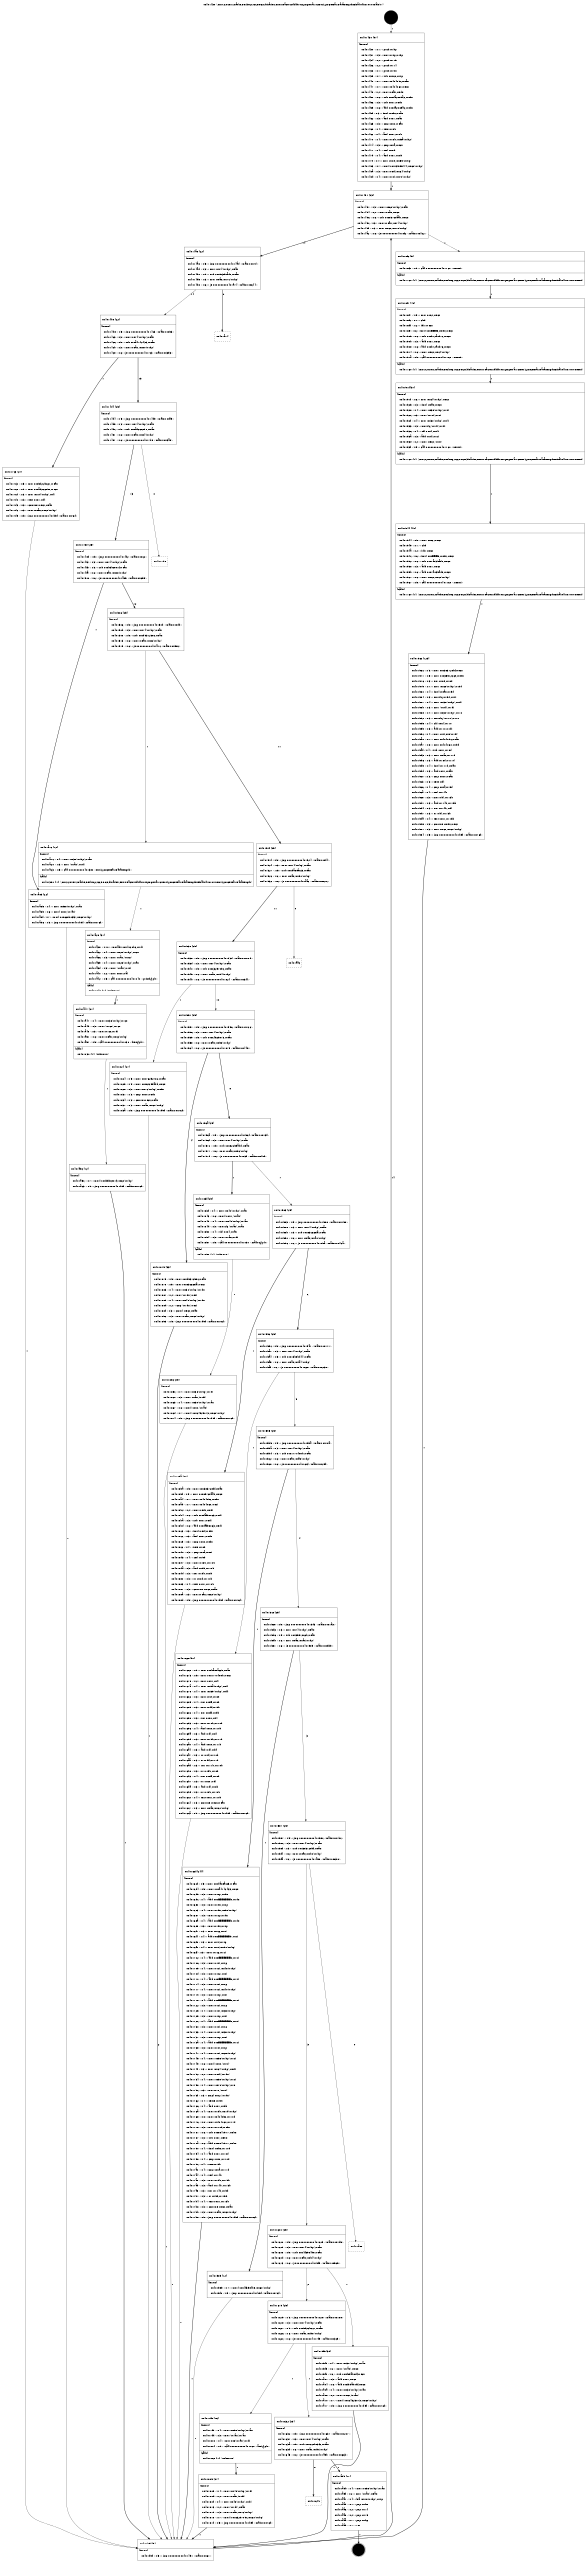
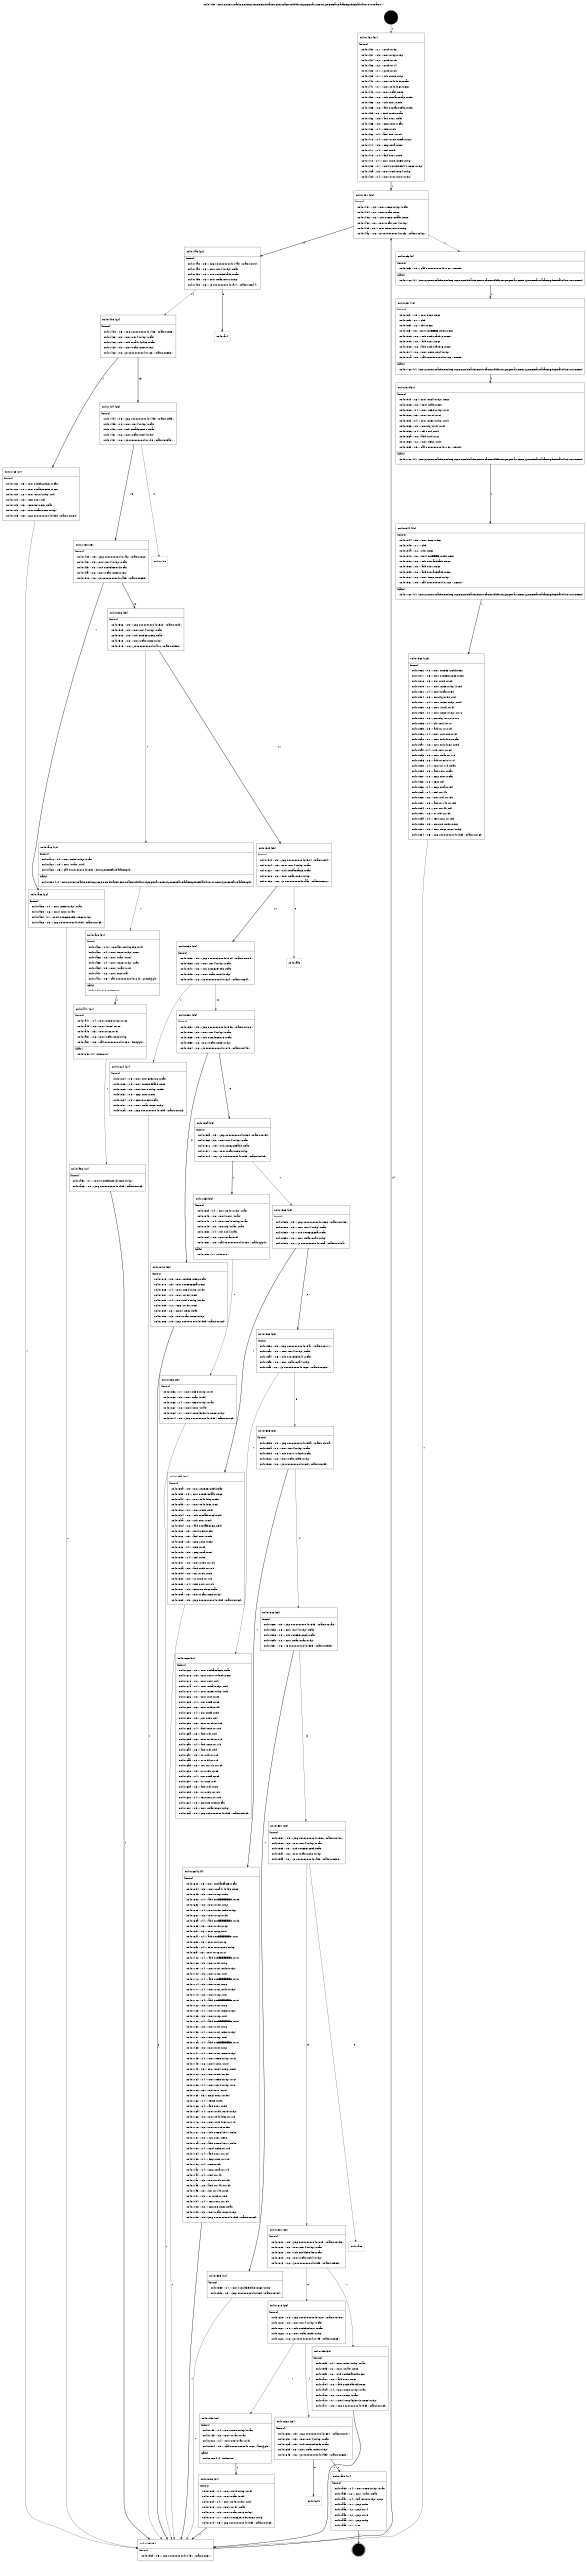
edge "0x40196c [125]" -> "0x401b9f [5]": style bold -> solid
edge "0x40166e [97]" -> "0x401b9f [5]": removed, label "1"
